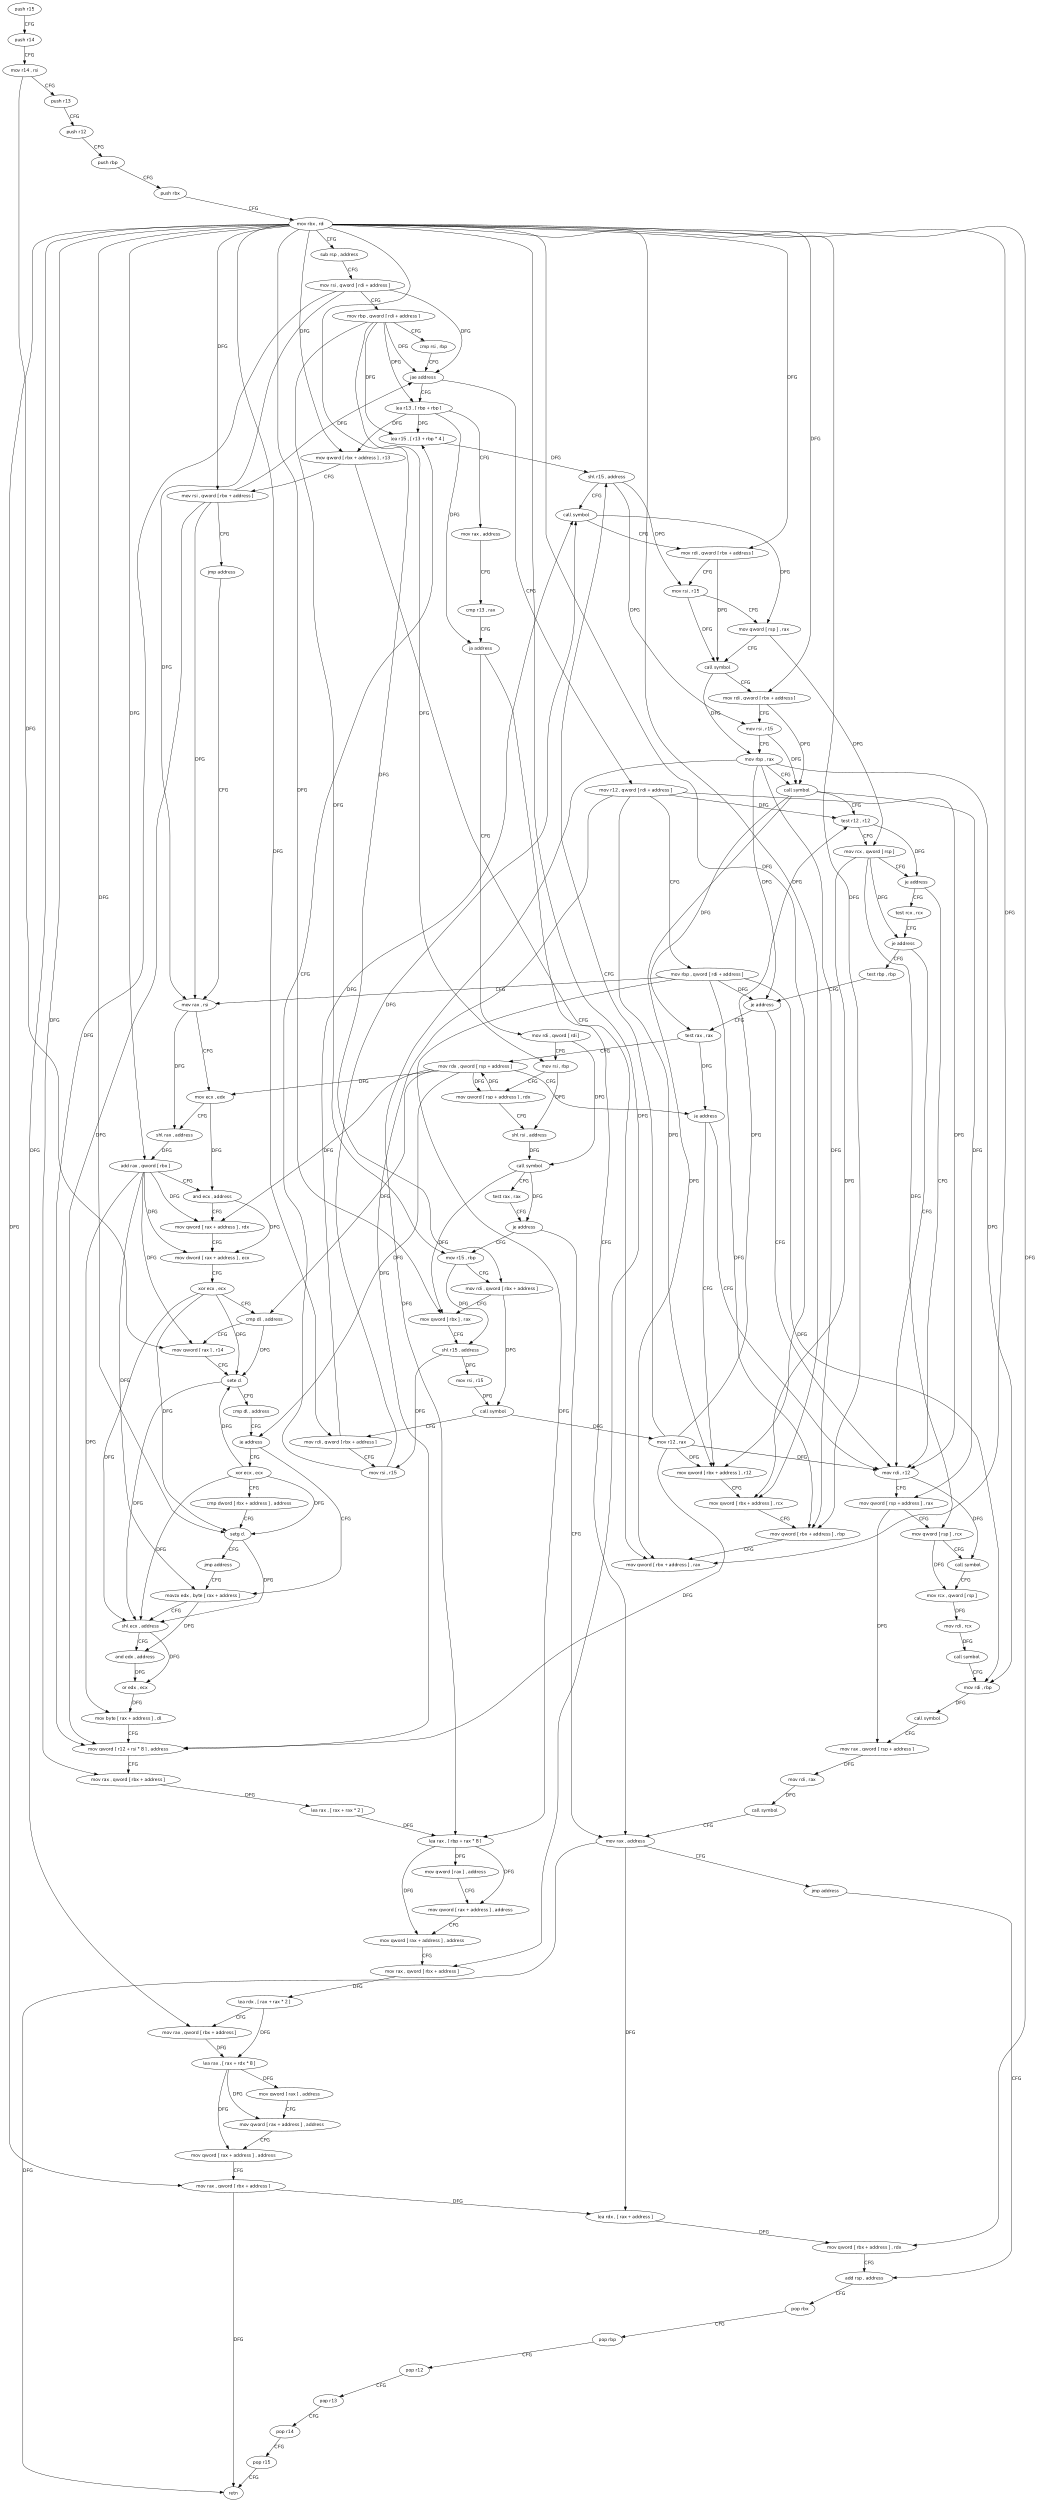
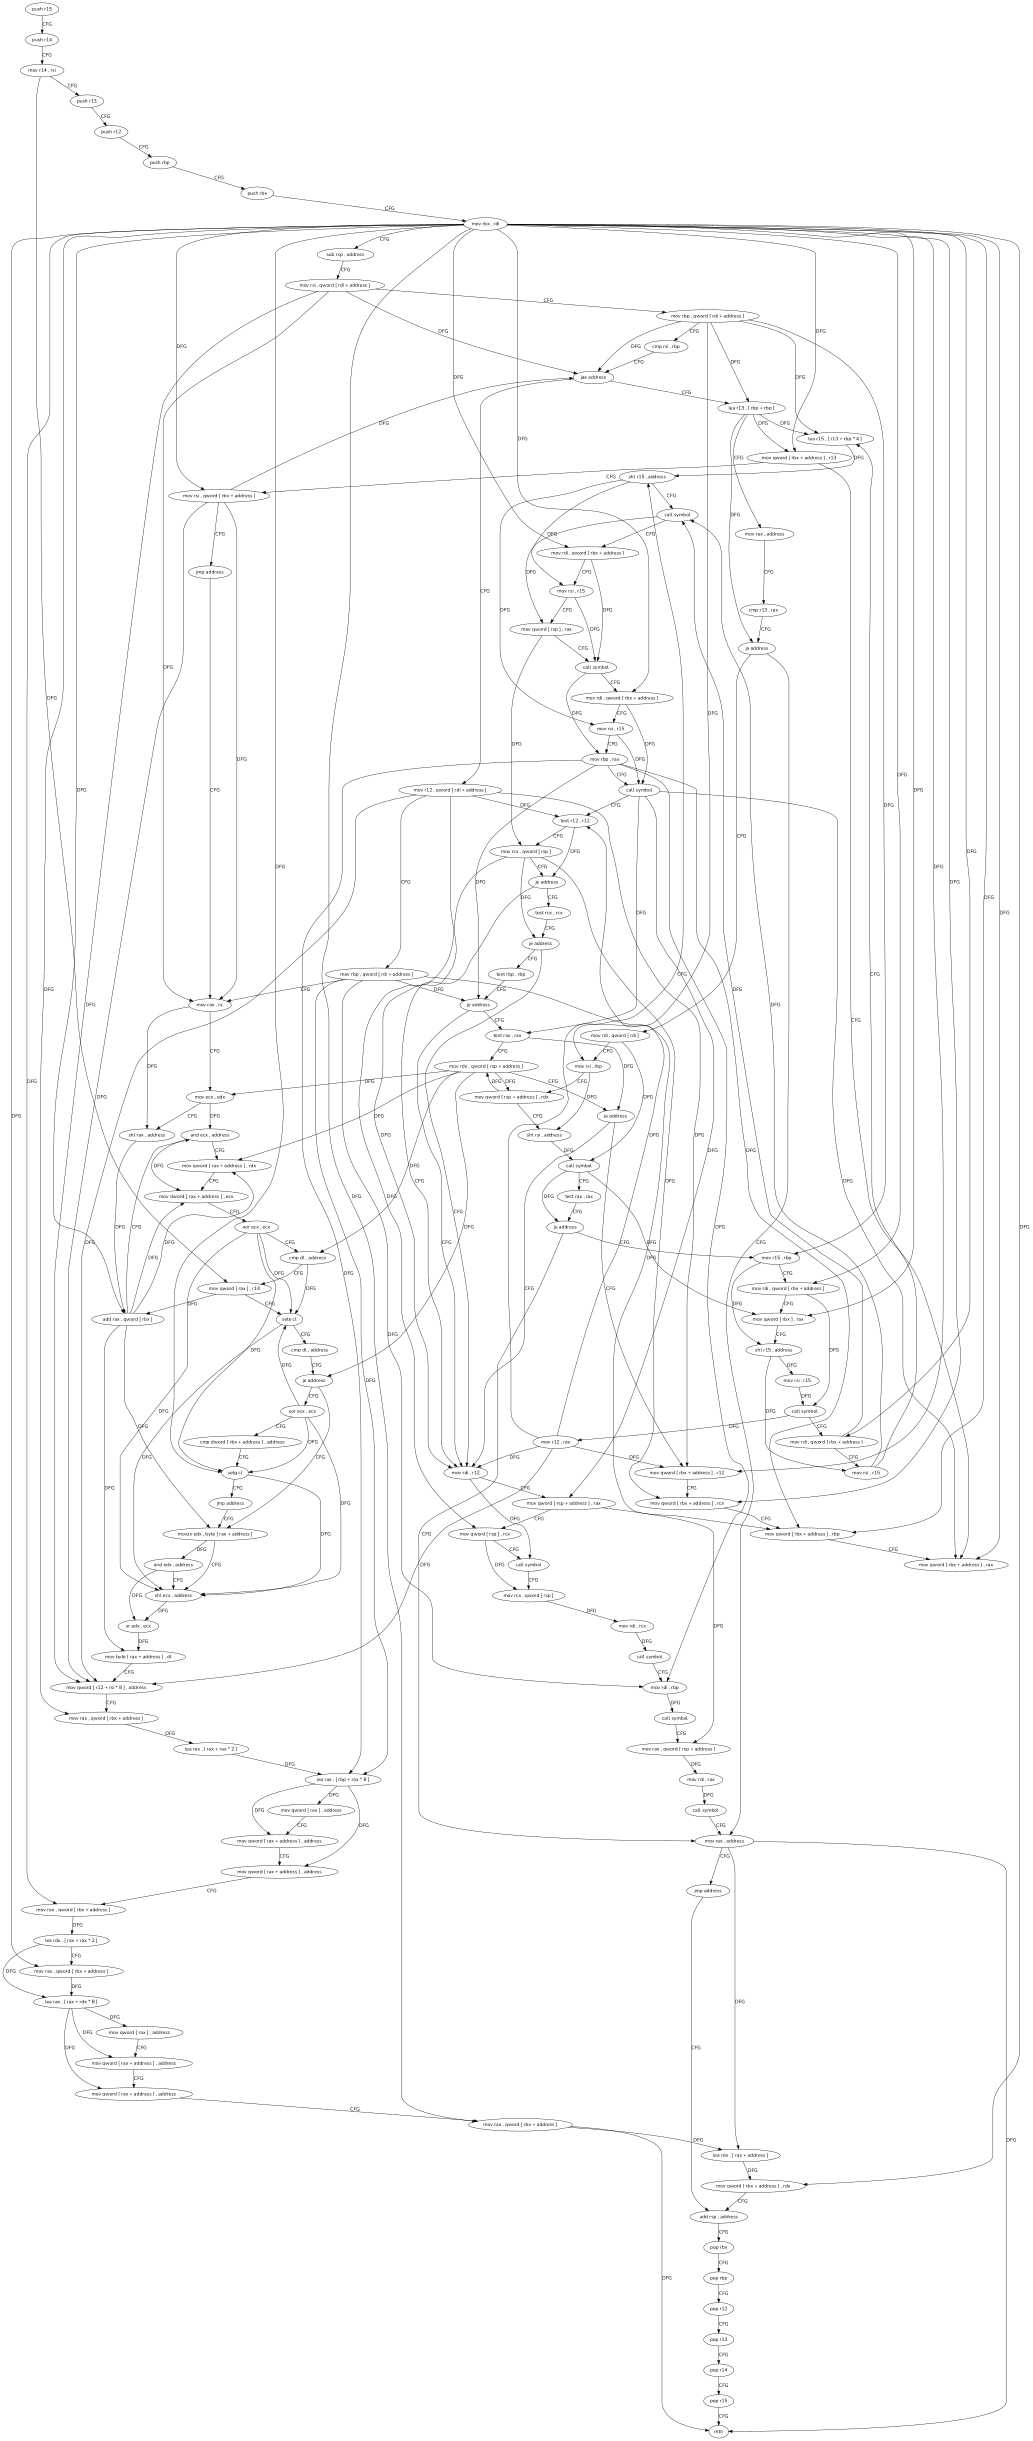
edge "add rax , qword [ rbx ]" -> "mov qword [ rax ] , r14": reversed
edge "shl ecx , address" -> "and edx , address": reversed
